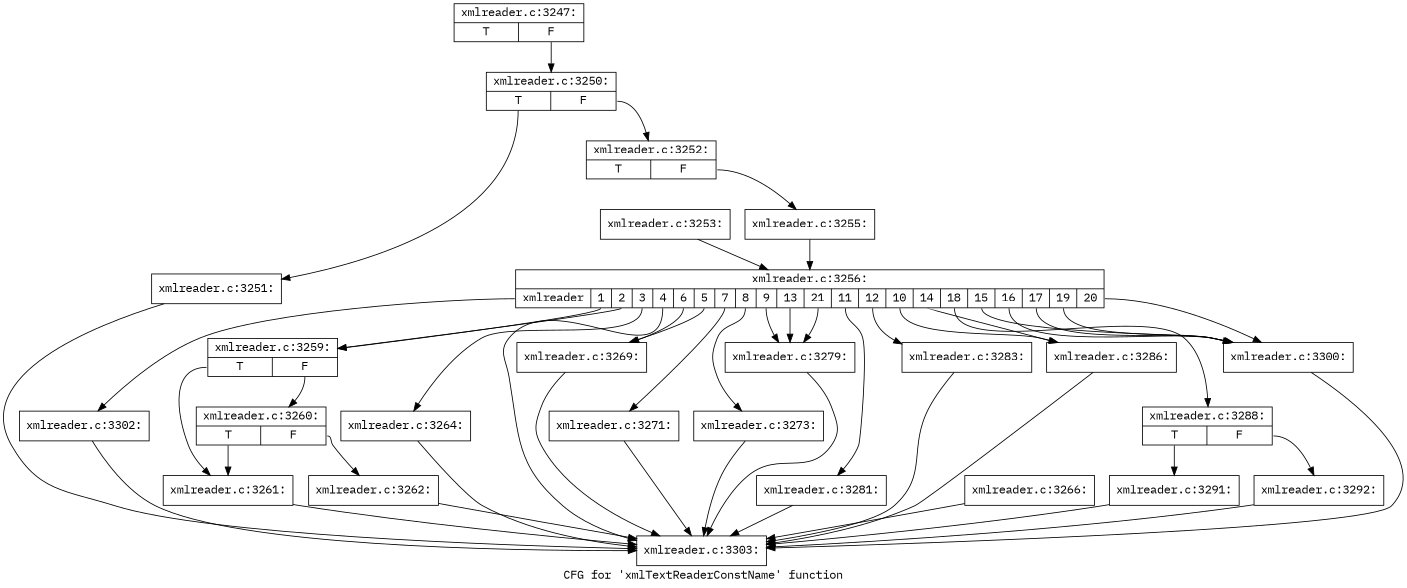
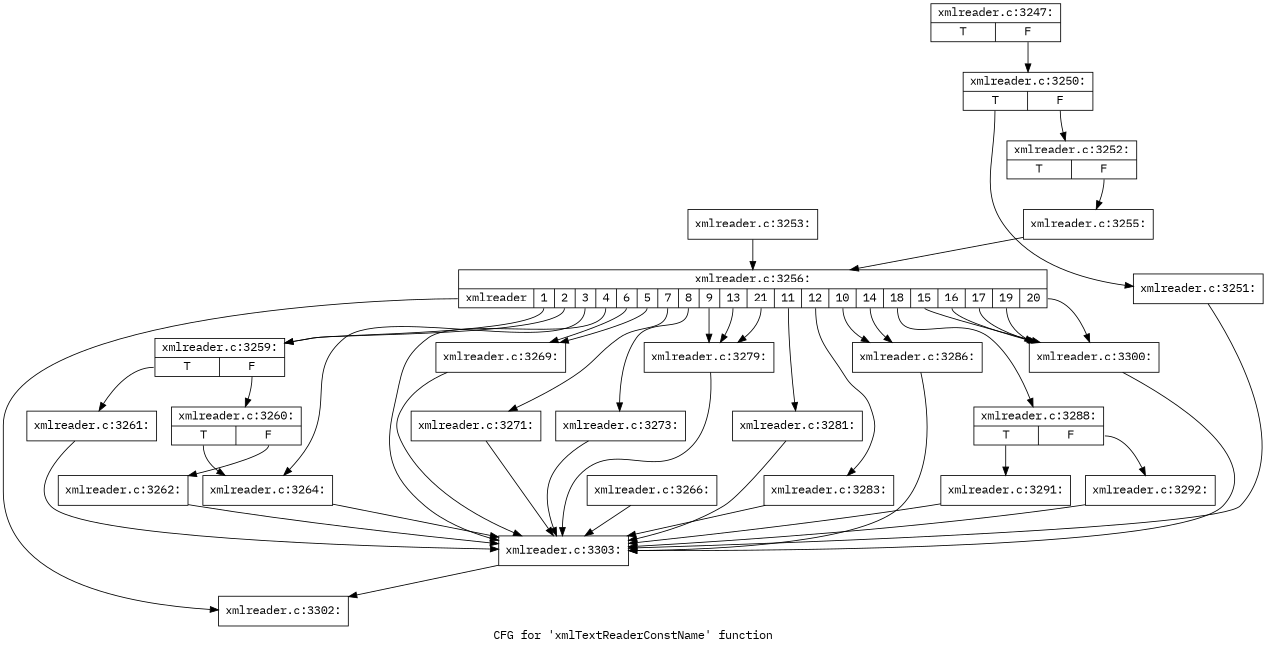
edge "xmlreader.c:3260:" -> "xmlreader.c:3261:": now "xmlreader.c:3260:" -> "xmlreader.c:3264:"
edge "xmlreader.c:3302:" -> "xmlreader.c:3303:": reversed
